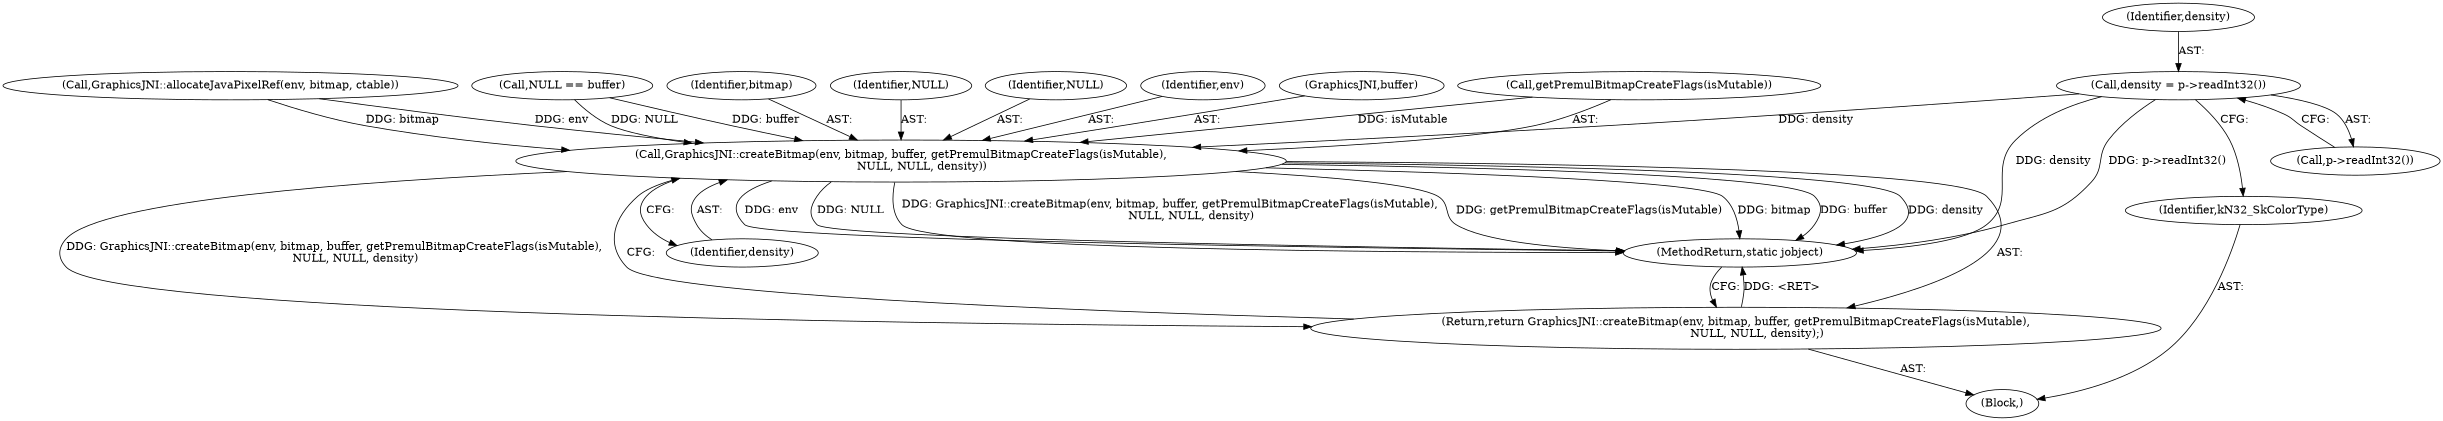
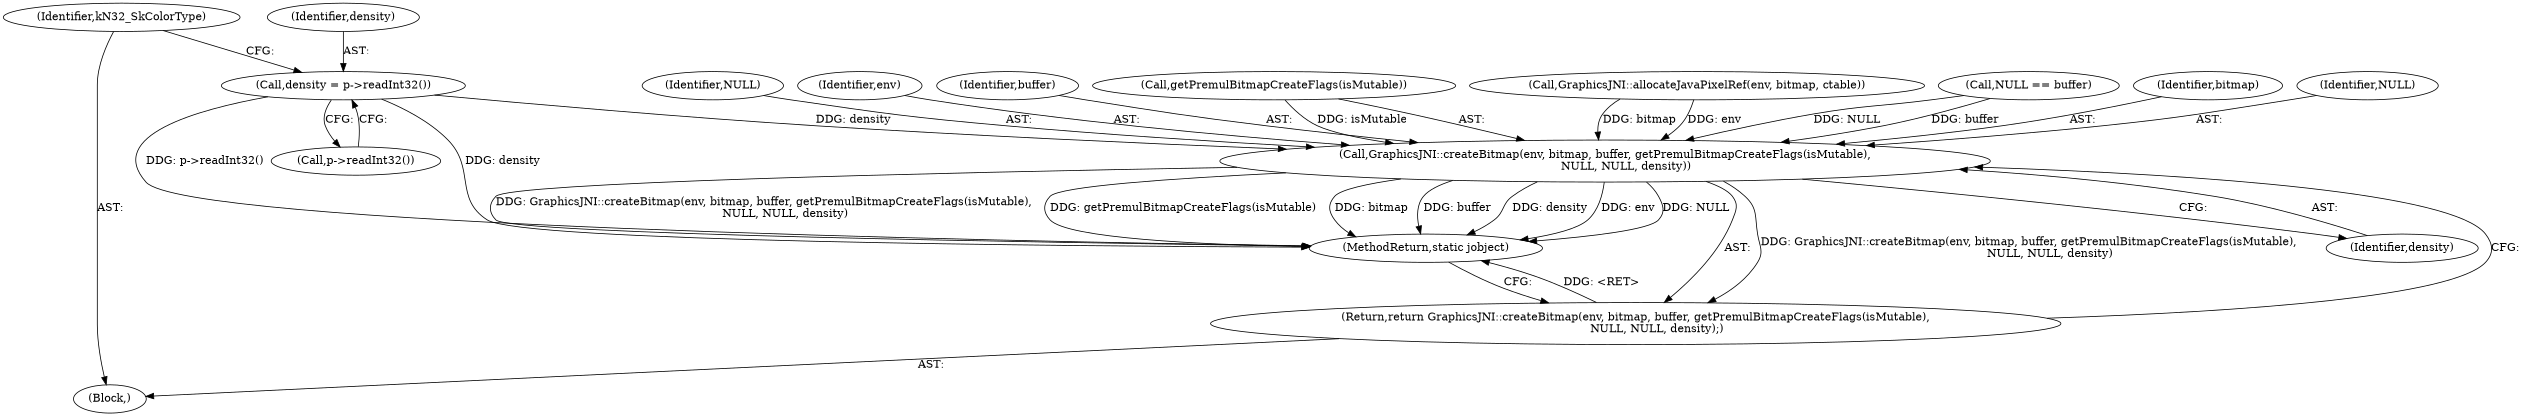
node "(GraphicsJNI,buffer)": label "(GraphicsJNI,buffer)" -> "(Identifier,buffer)"
edge "(Call,density = p->readInt32())" -> "(Call,p->readInt32())": label "AST: " -> "CFG: "
edge "(Call,density = p->readInt32())" -> "(Identifier,kN32_SkColorType)": reversed
